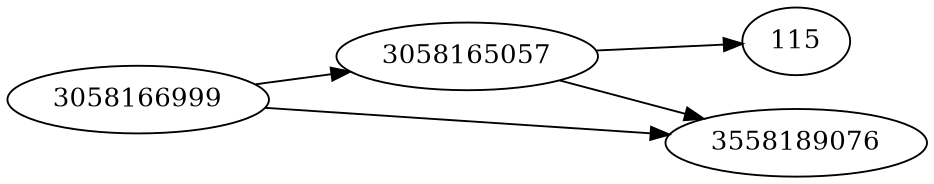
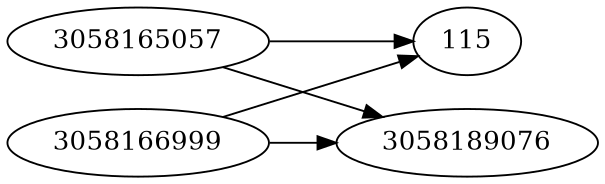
edge "3058166999" -> "3058165057": now "3058166999" -> "115"
node "3558189076": label "3558189076" -> "3058189076"
